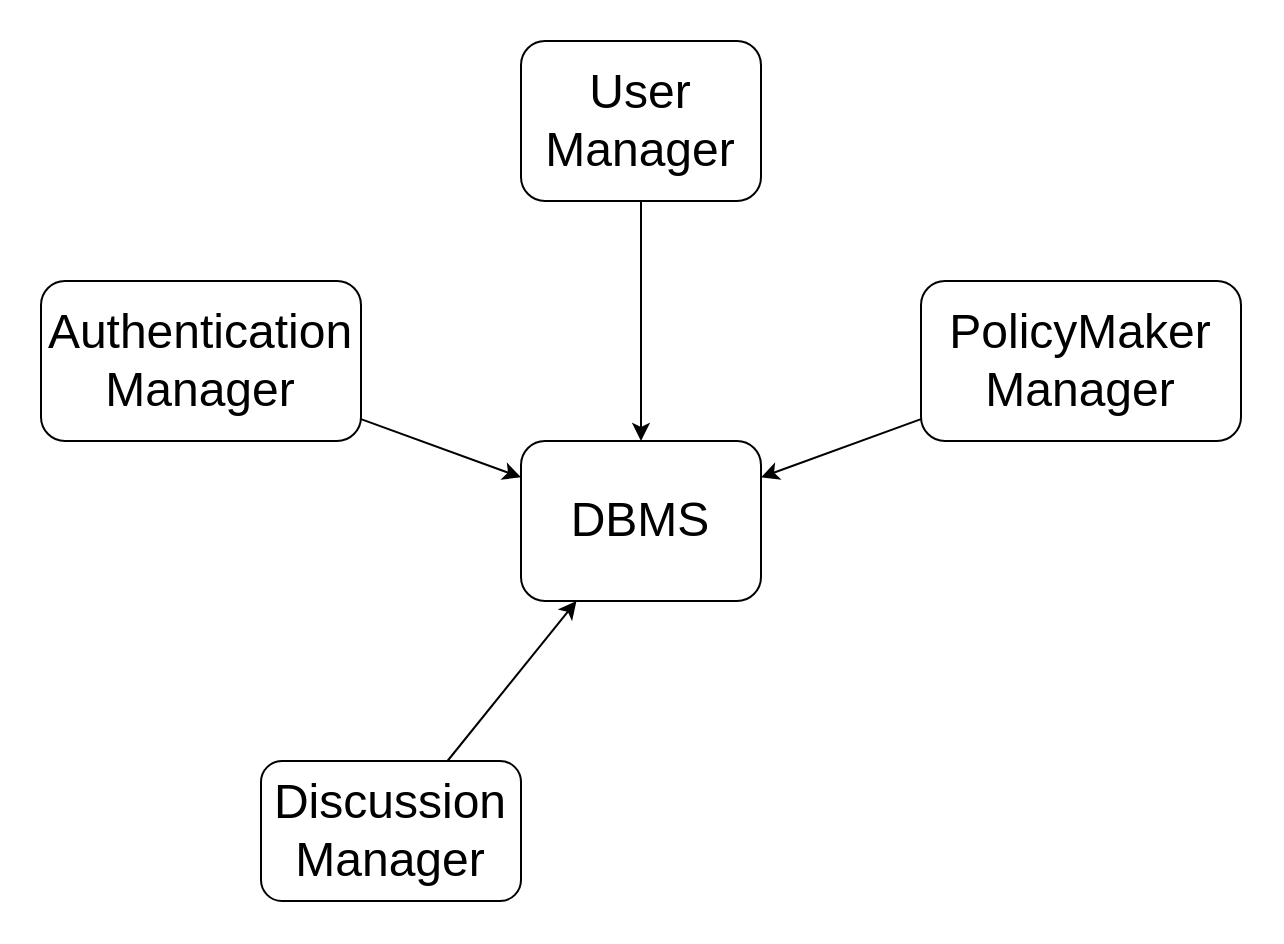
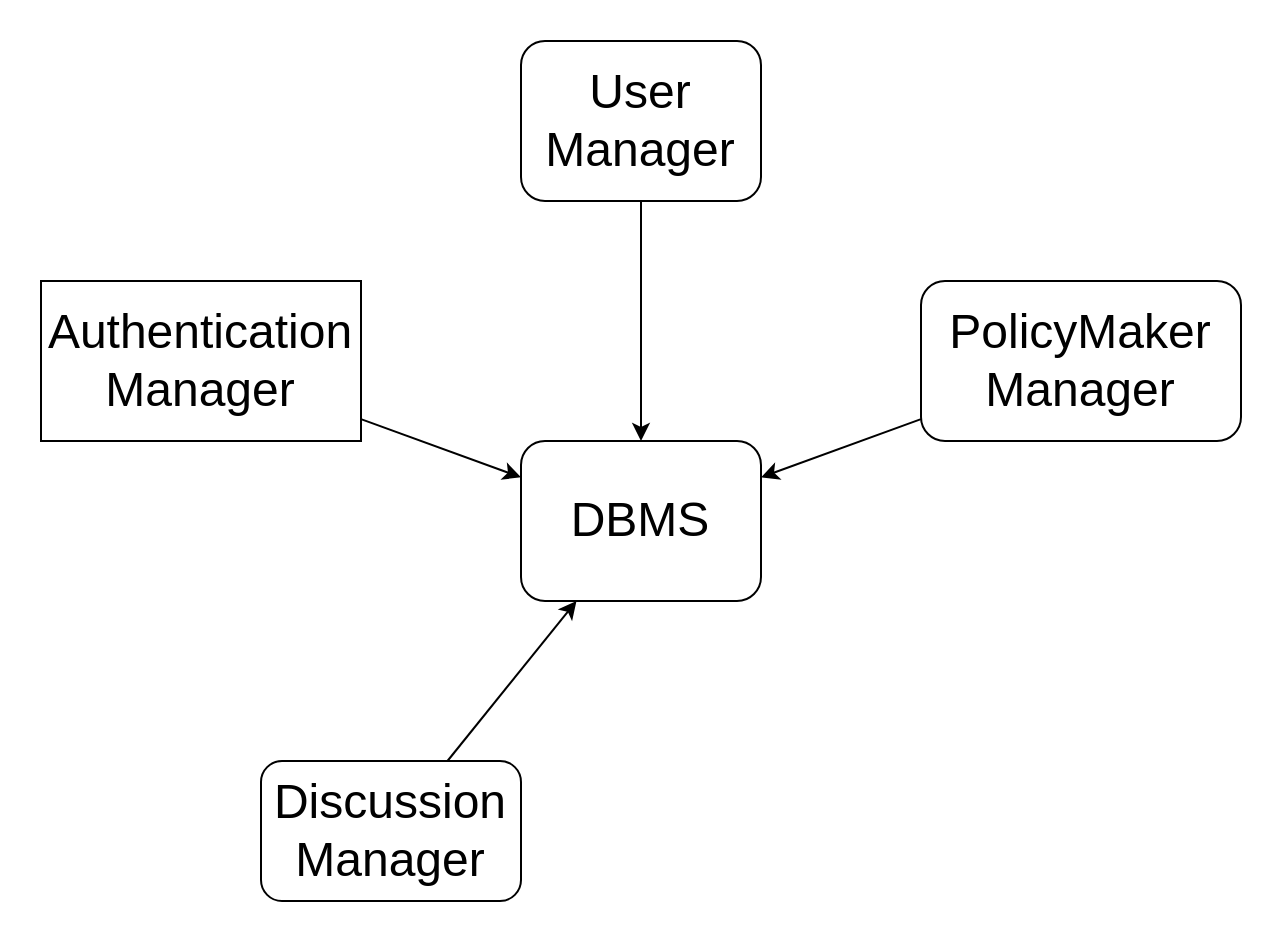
node "Authentication Manager": shape rounded rectangle -> rectangle
